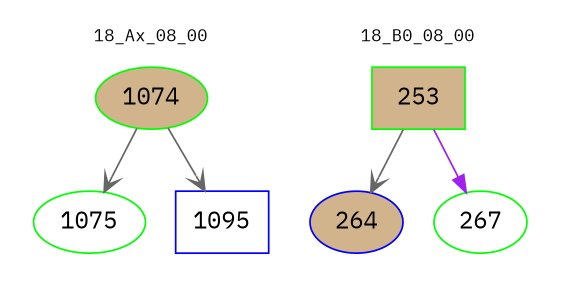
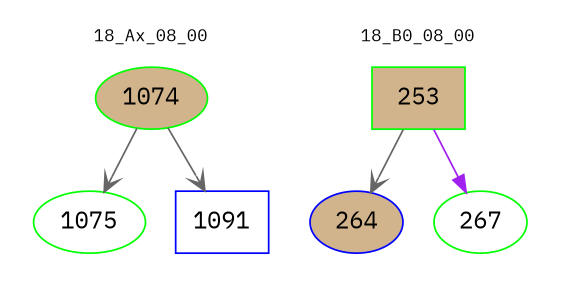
node "1095": label "1095" -> "1091"
